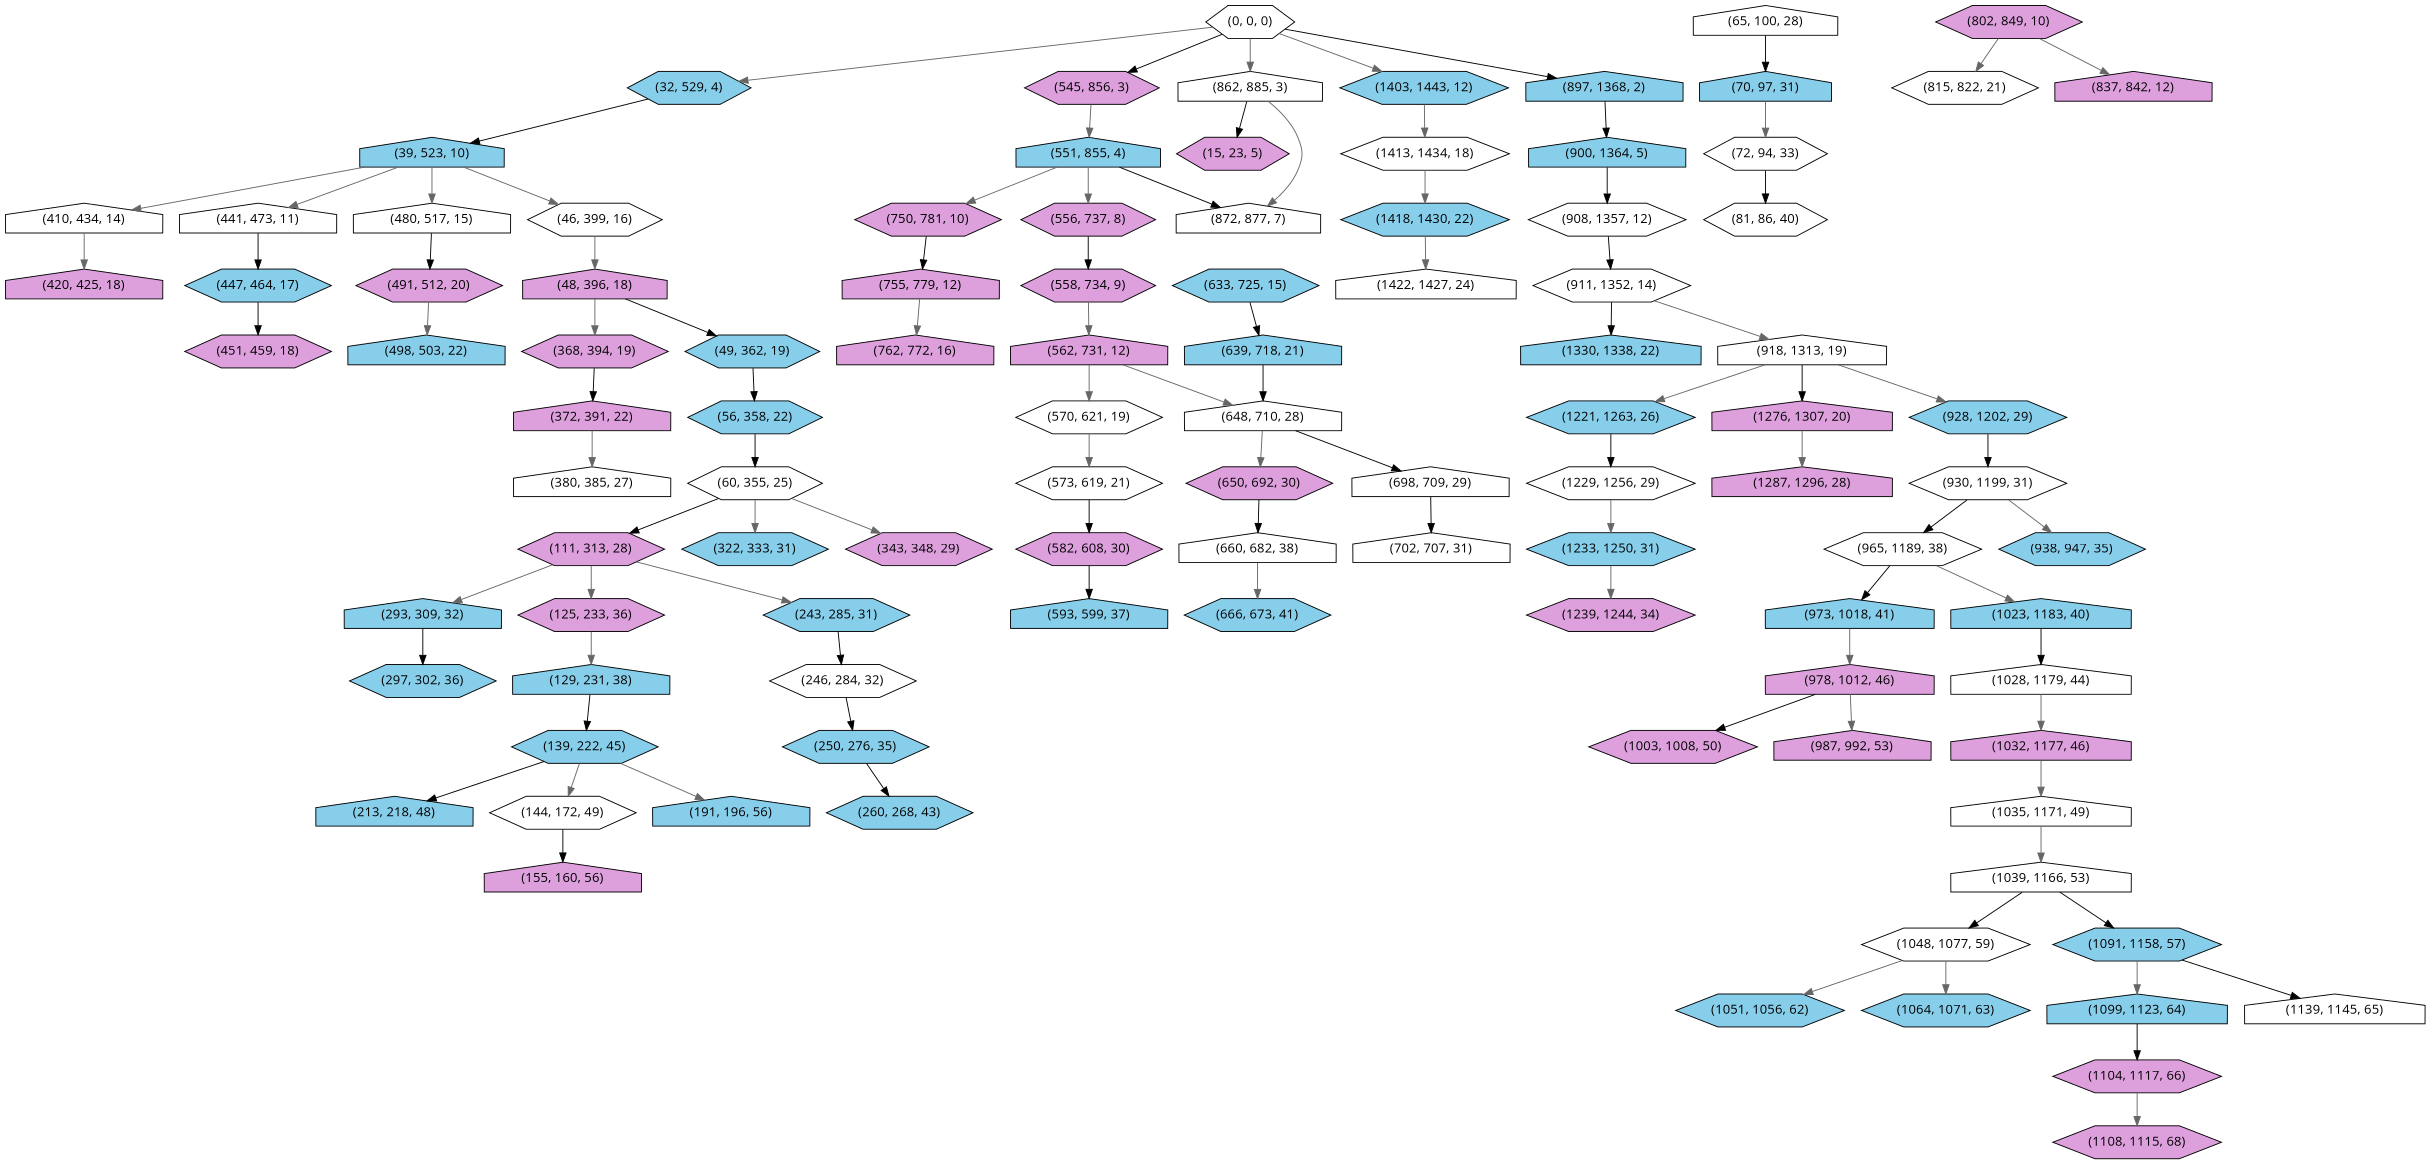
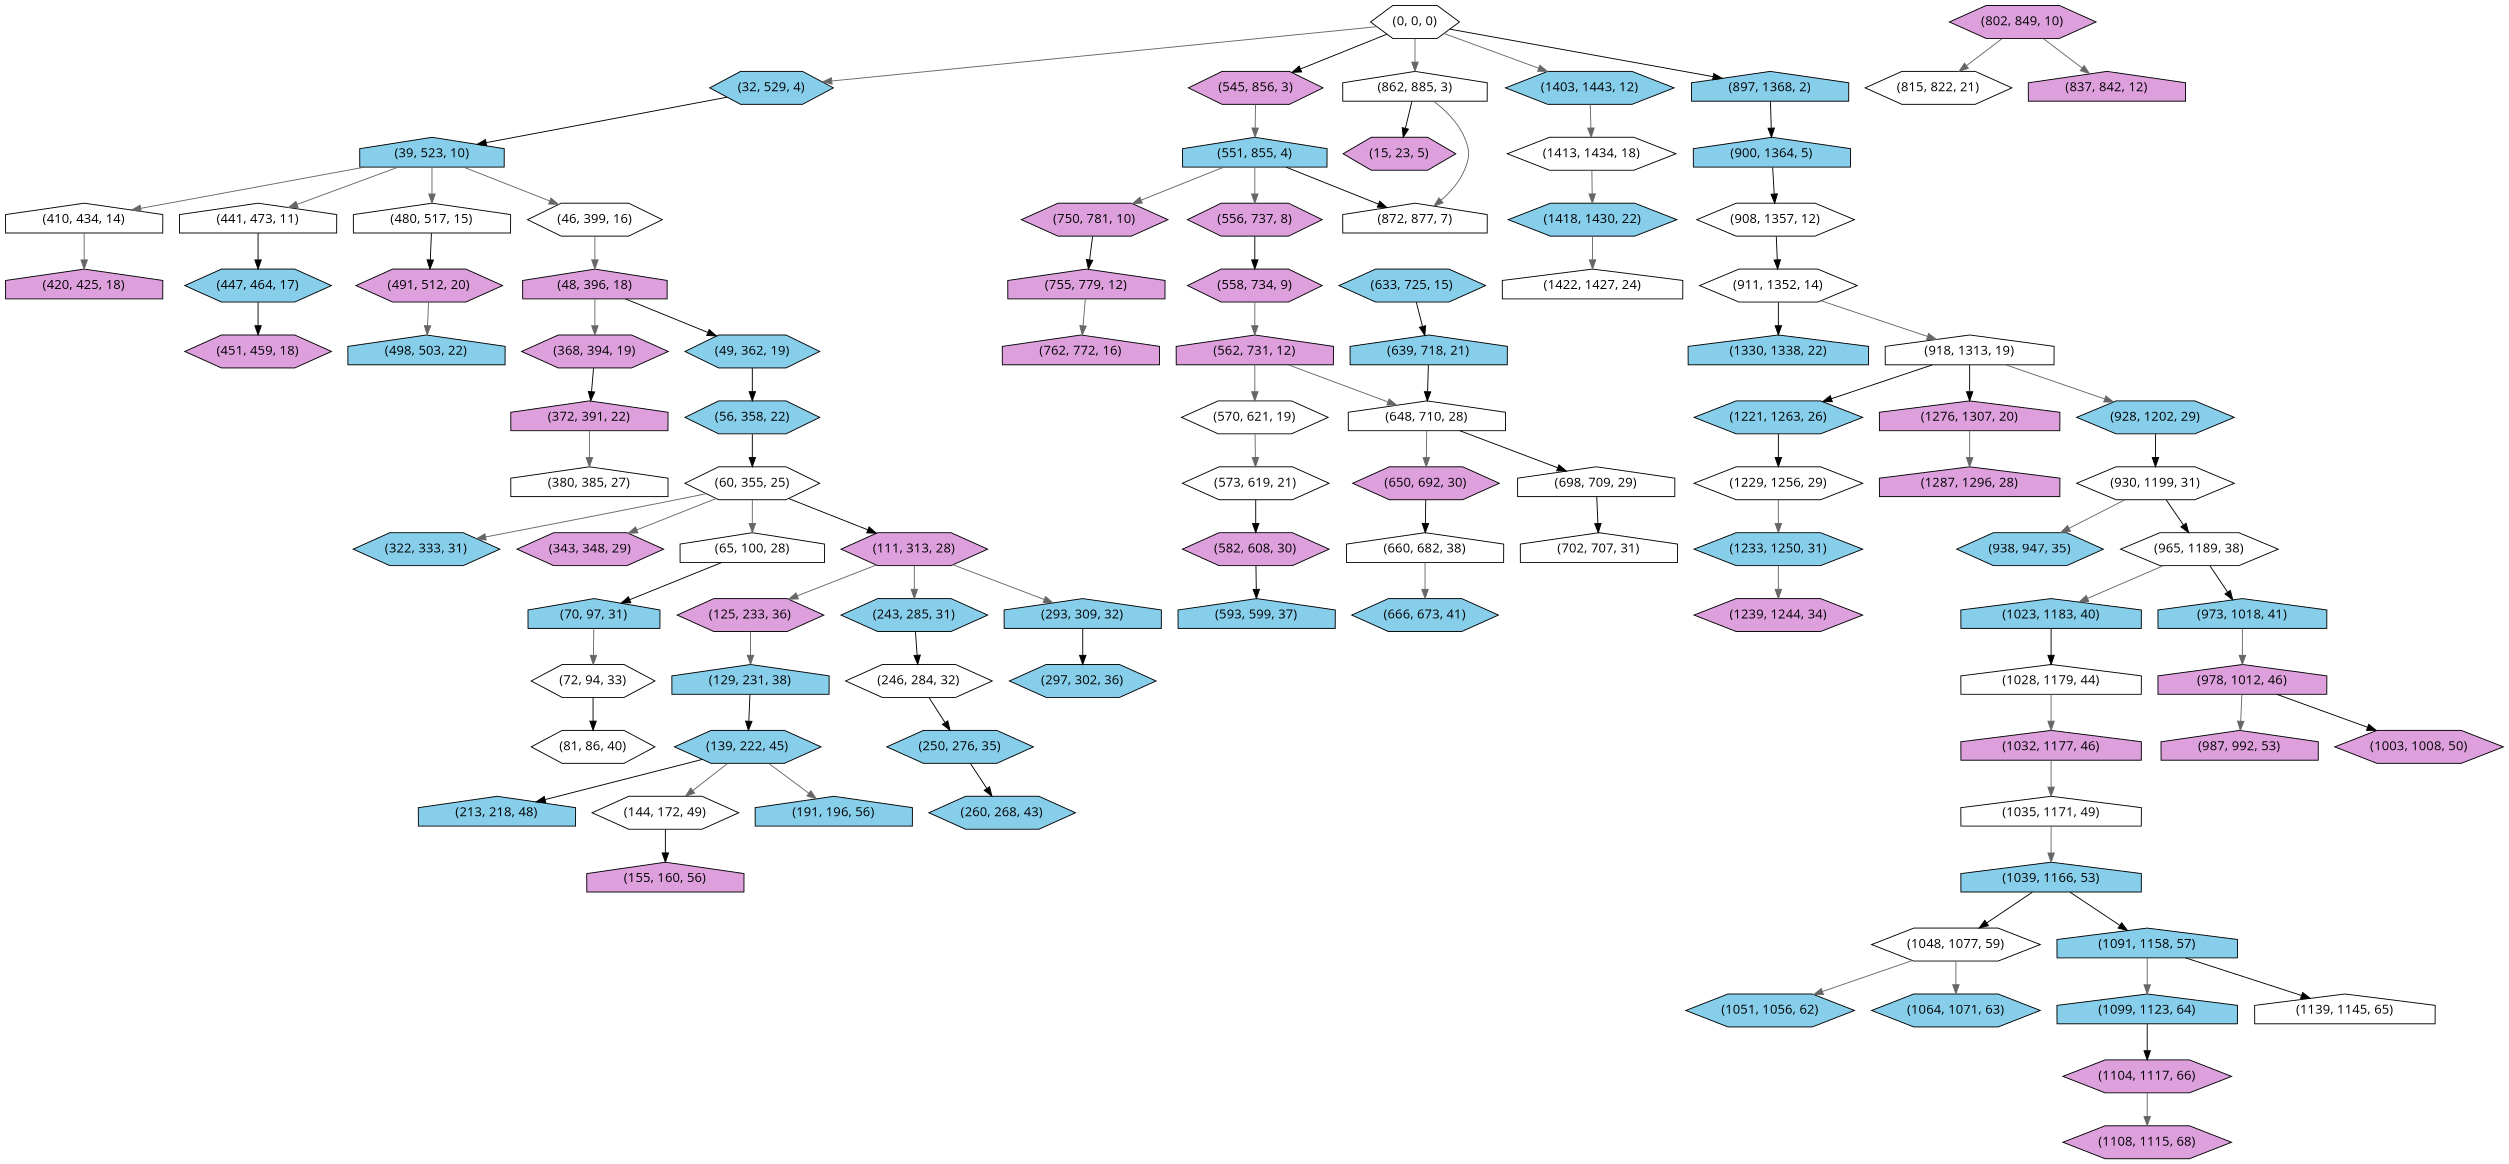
edge "(918, 1313, 19)" -> "(1221, 1263, 26)": color gray40 -> black
edge "(60, 355, 25)" -> "(65, 100, 28)": added
node "(1039, 1166, 53)": fillcolor white -> skyblue
node "(1091, 1158, 57)": shape hexagon -> house
